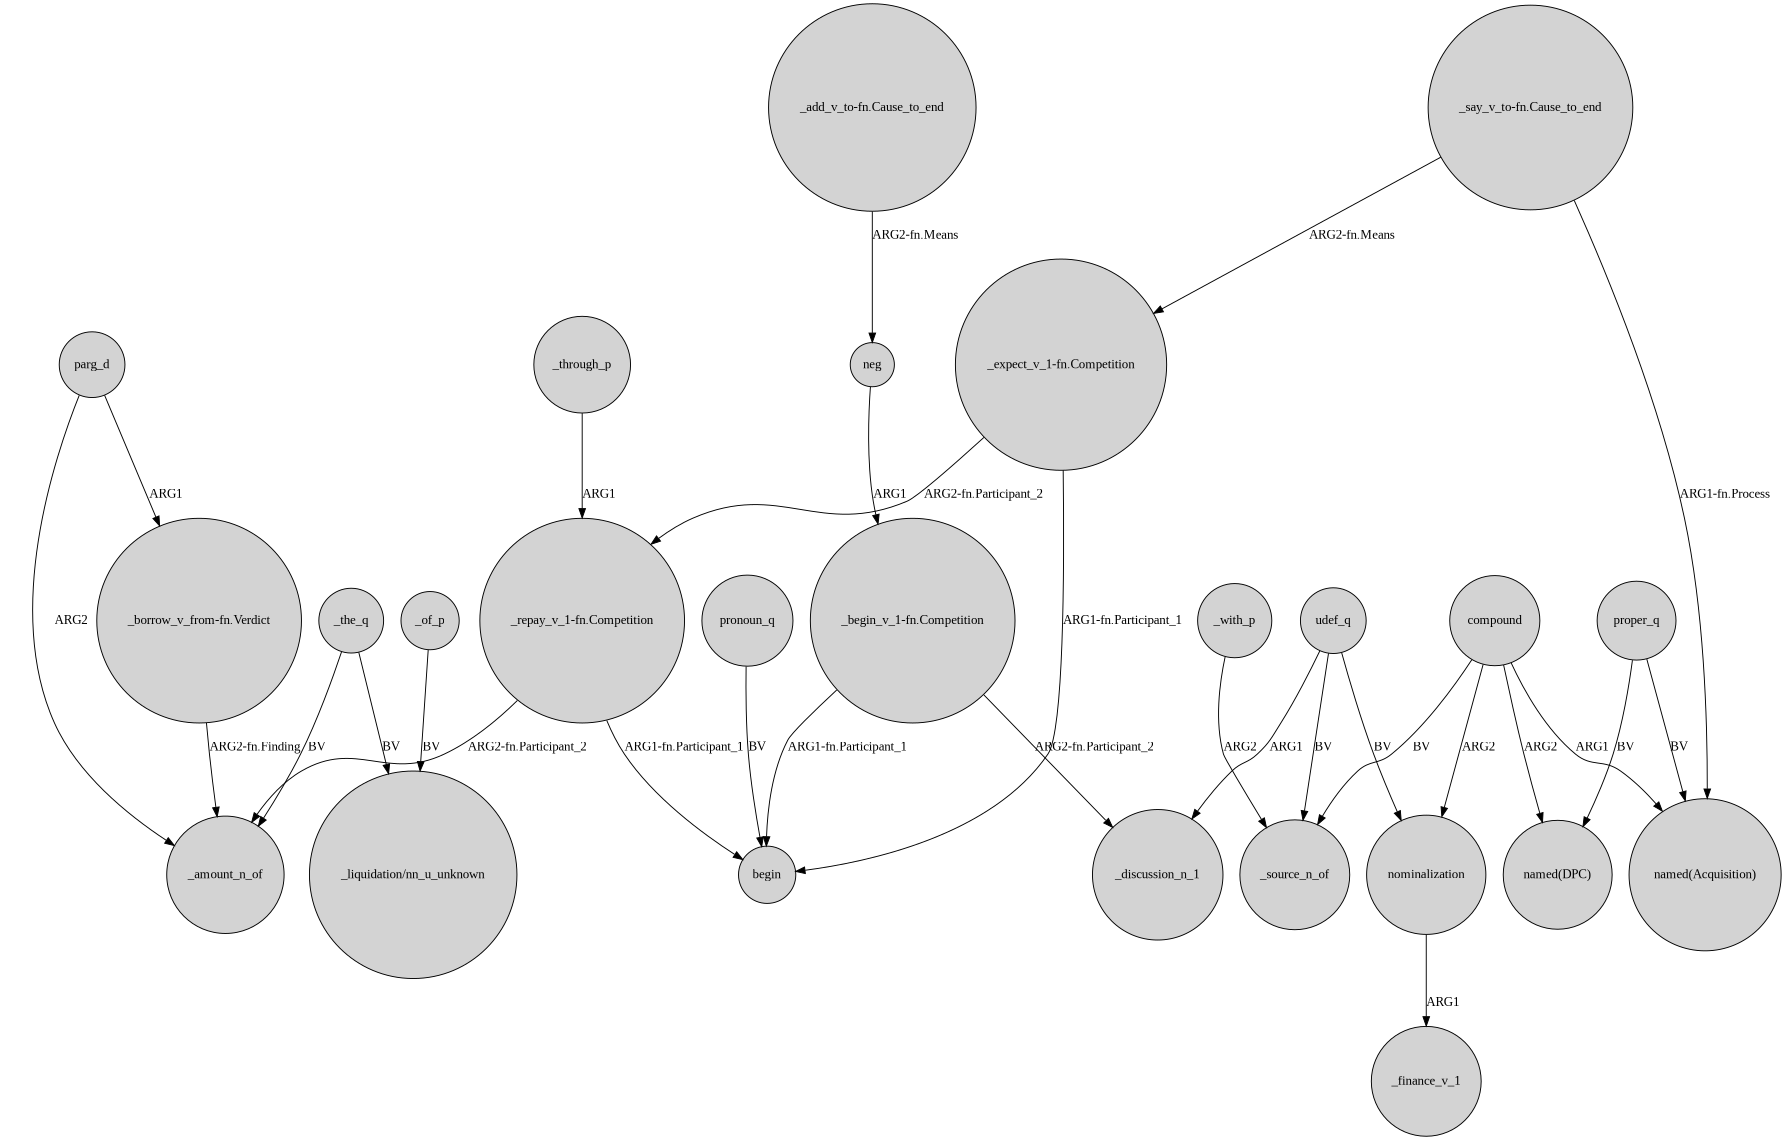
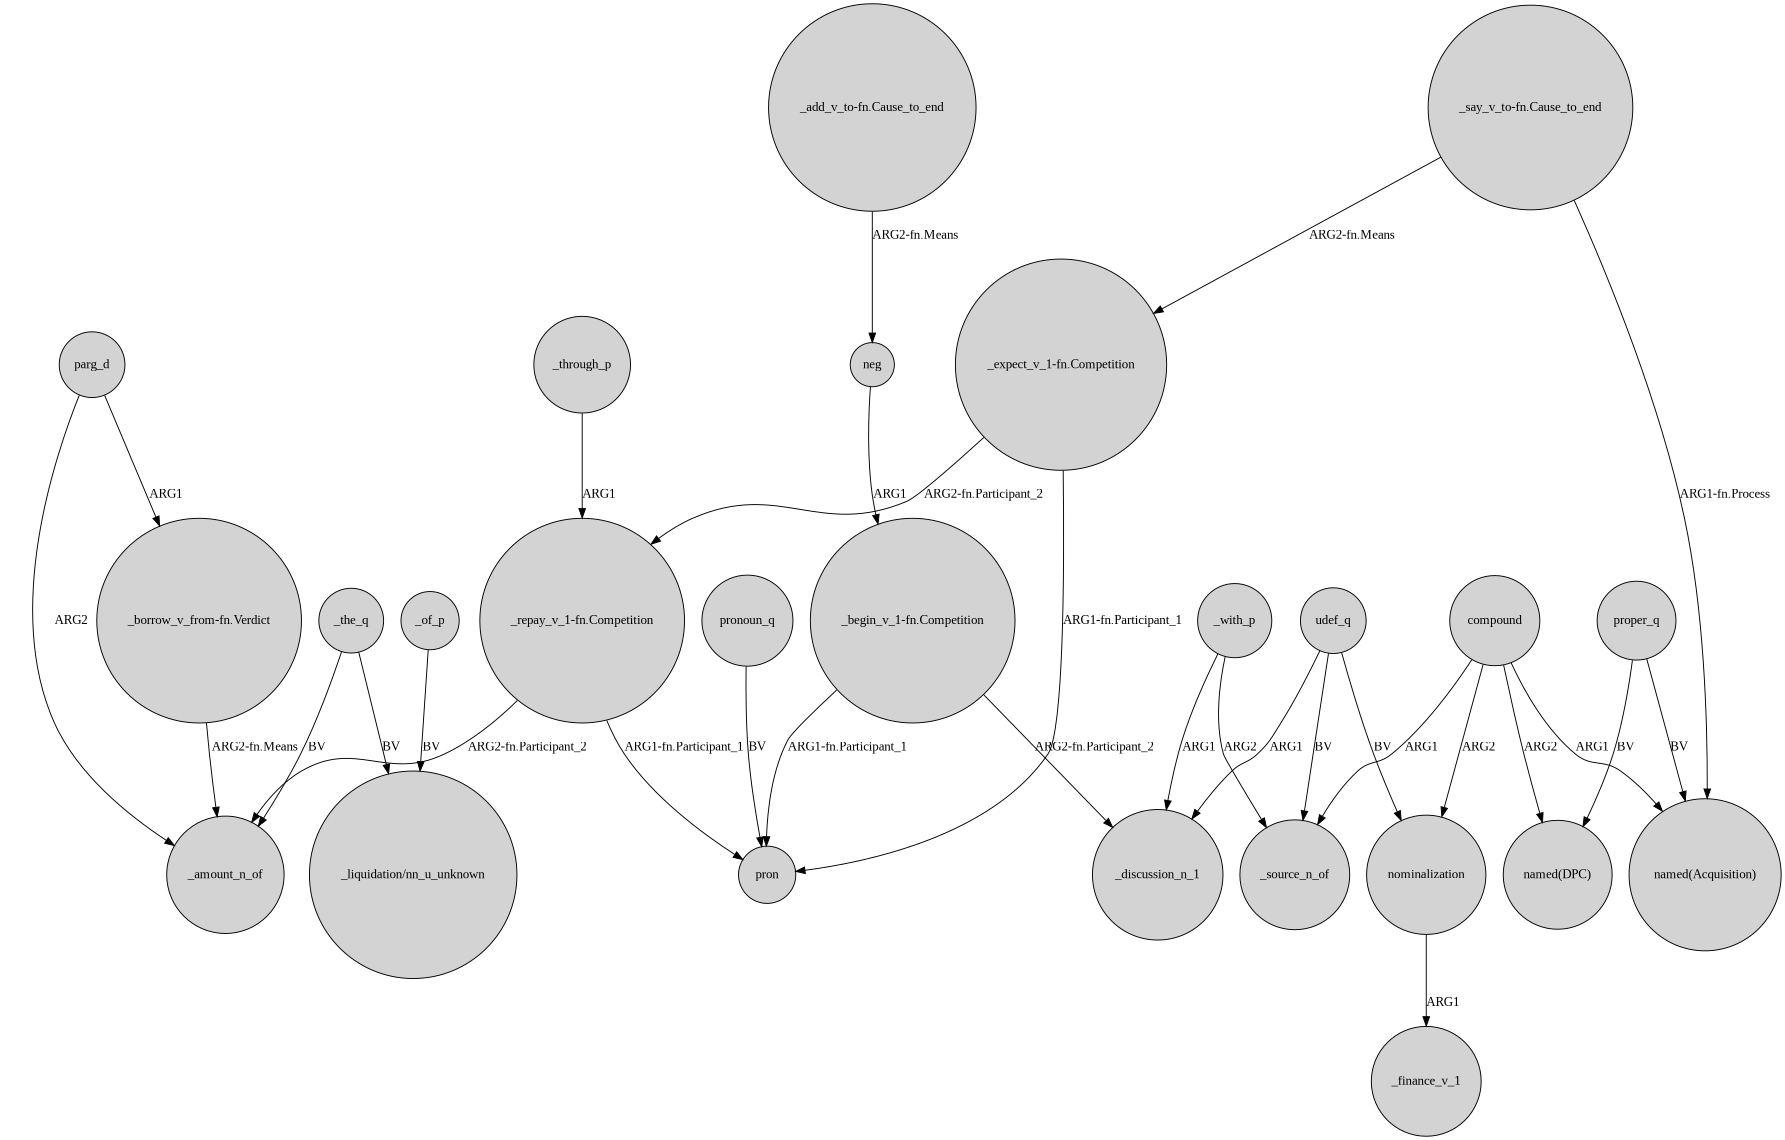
edge "_with_p" -> "_discussion_n_1": added, label "ARG1"
edge "_borrow_v_from-fn.Verdict" -> "_amount_n_of": label "ARG2-fn.Finding" -> "ARG2-fn.Means"
edge "compound" -> "_source_n_of": label "BV" -> "ARG1"
node "begin": label "begin" -> "pron"
